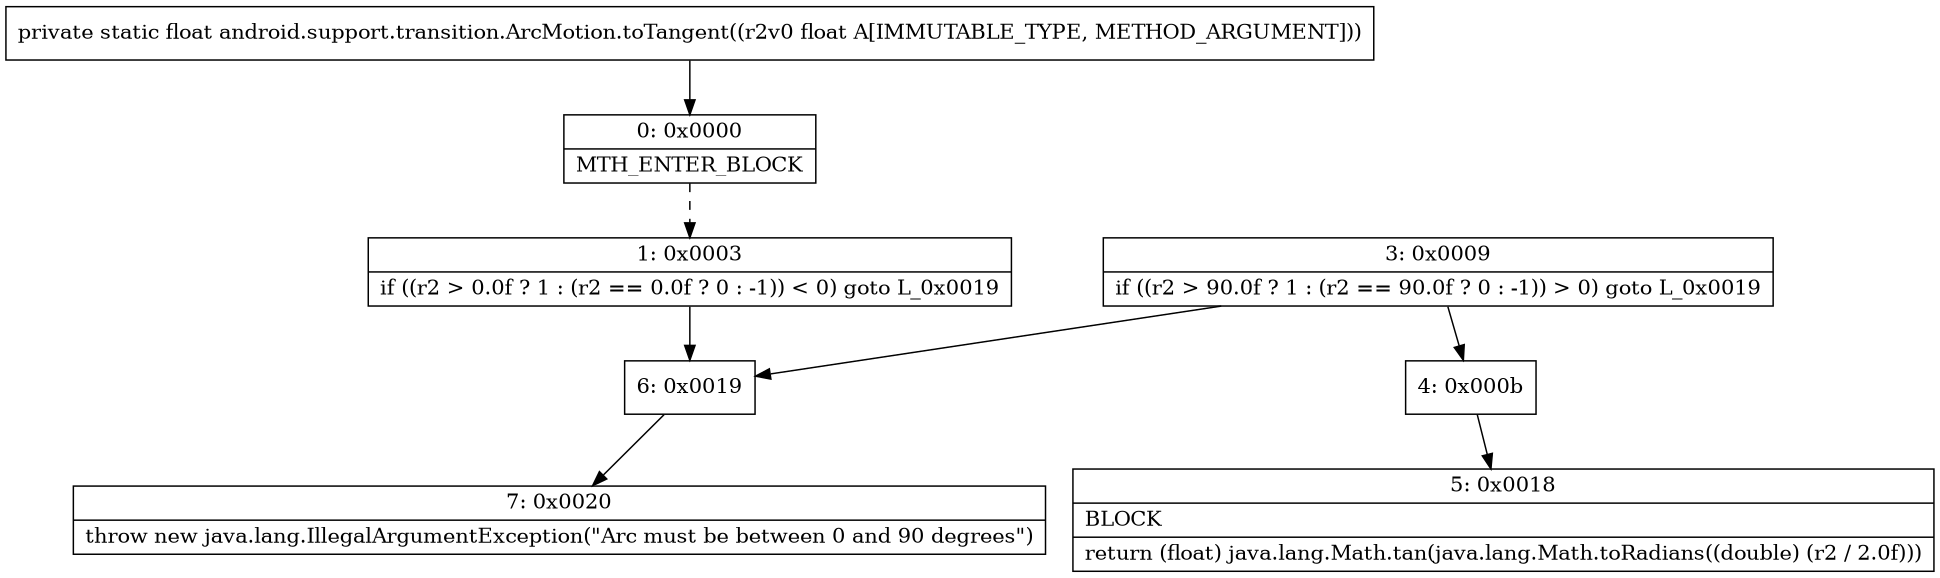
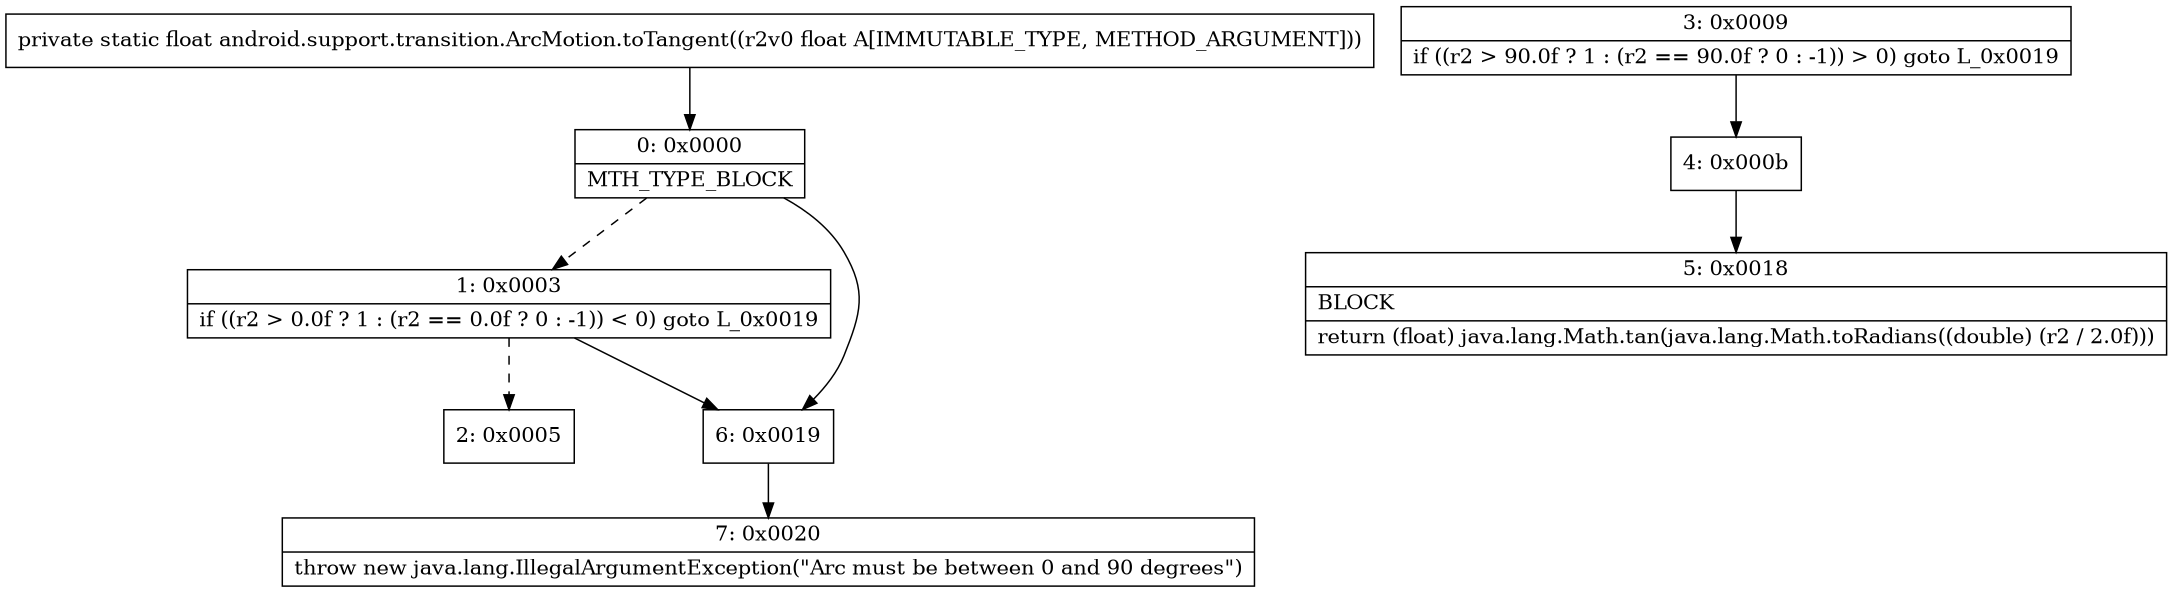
node "0: 0x0000": text "MTH_ENTER_BLOCK" -> "MTH_TYPE_BLOCK"
edge "3: 0x0009" -> "6: 0x0019": now "0: 0x0000" -> "6: 0x0019"
node "2: 0x0005": added
